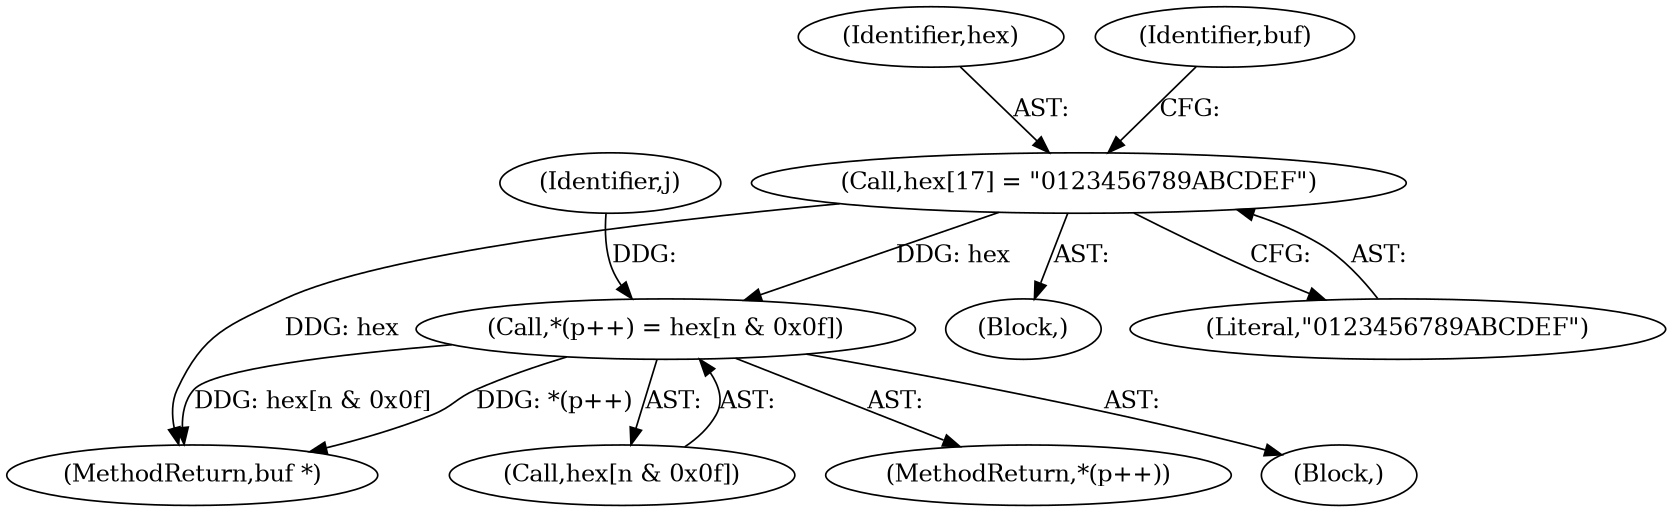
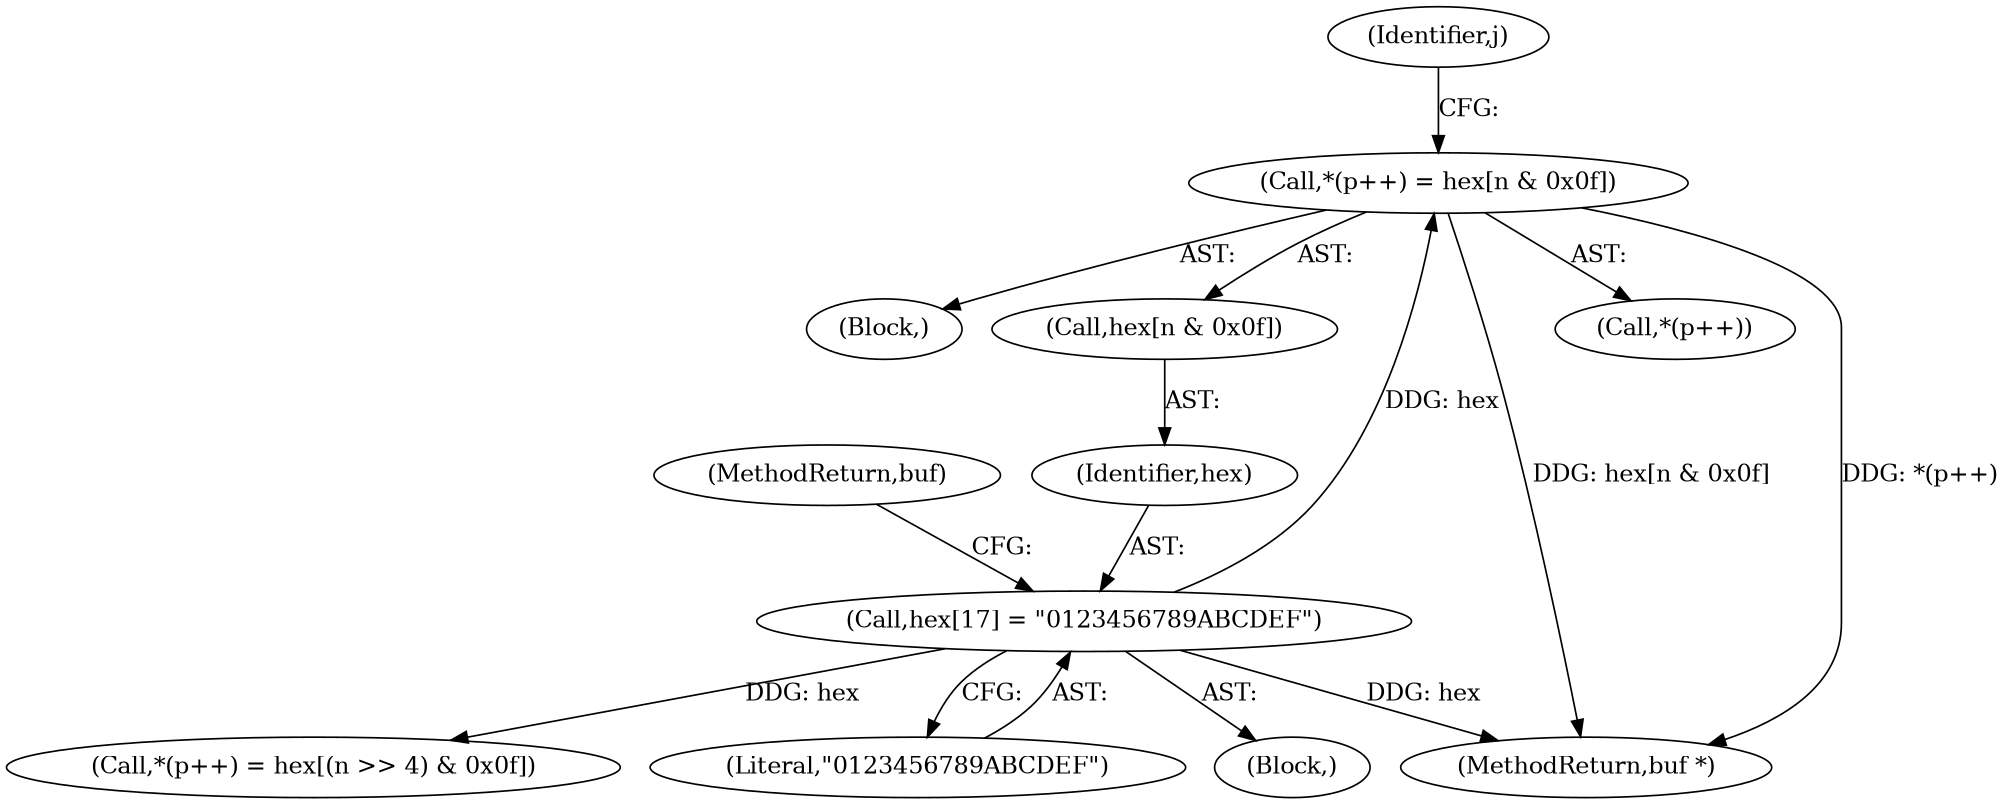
node "(Identifier,buf)": label "(Identifier,buf)" -> "(MethodReturn,buf)"
edge "(Identifier,j)" -> "(Call,*(p++) = hex[n & 0x0f])": label "DDG: " -> "CFG: "
edge "(Call,hex[n & 0x0f])" -> "(Call,*(p++) = hex[n & 0x0f])": now "(Call,hex[n & 0x0f])" -> "(Identifier,hex)"
node "(MethodReturn,*(p++))": label "(MethodReturn,*(p++))" -> "(Call,*(p++))"
node "(Call,*(p++) = hex[(n >> 4) & 0x0f])": added
